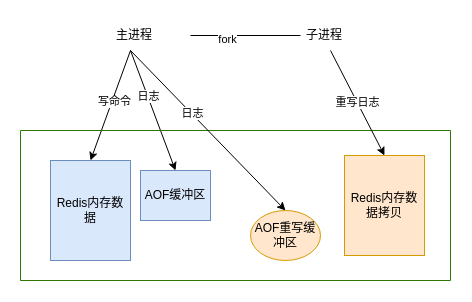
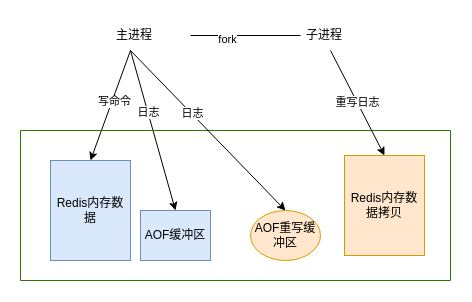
node "AOF缓冲区": moved (176, 196) -> (176, 236)
